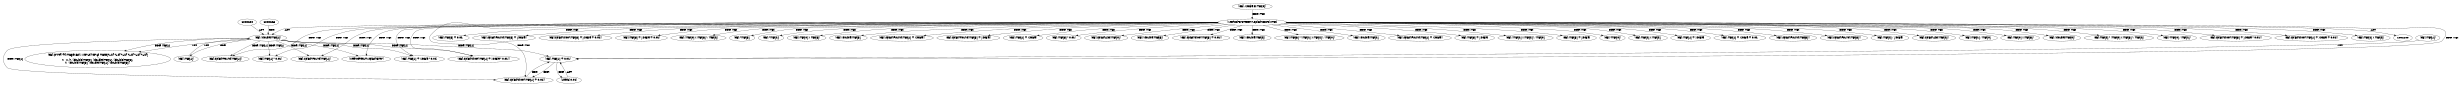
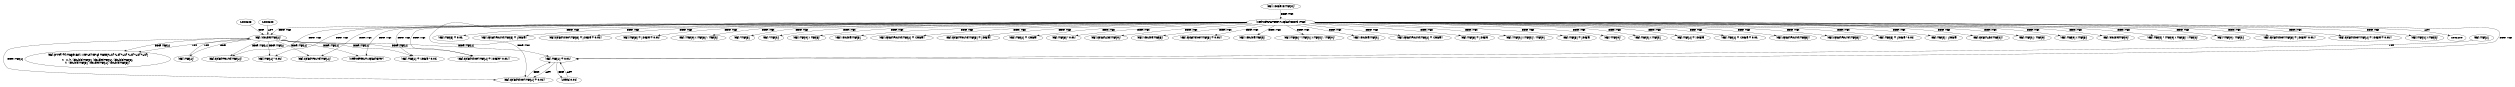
edge "(MethodParameterIn,SplashCoord *mat)" -> "(Call,(double)mat[4])": label "AST: " -> "DDG: mat"
node "(Call,mat[5] + yScale - 0.01)": added
edge "(Call,mat[4] + 0.01)" -> "(Call,splashFloor(mat[4] + 0.01))": label "CFG: " -> "AST: "
